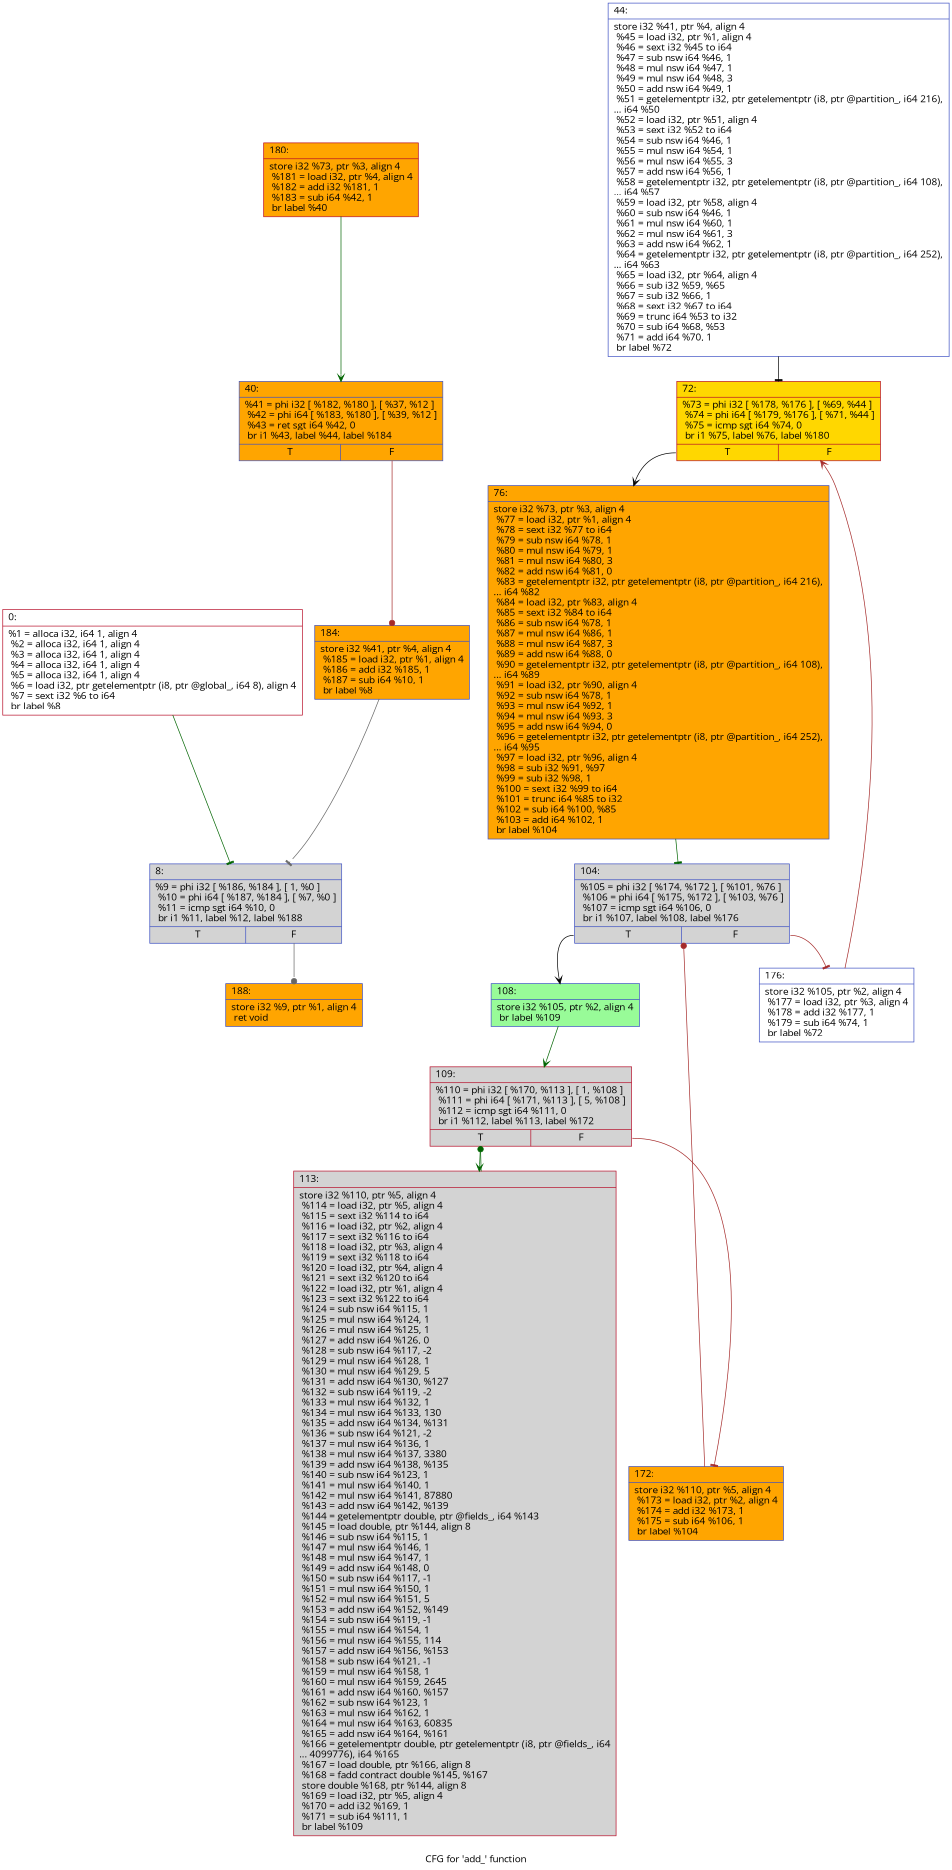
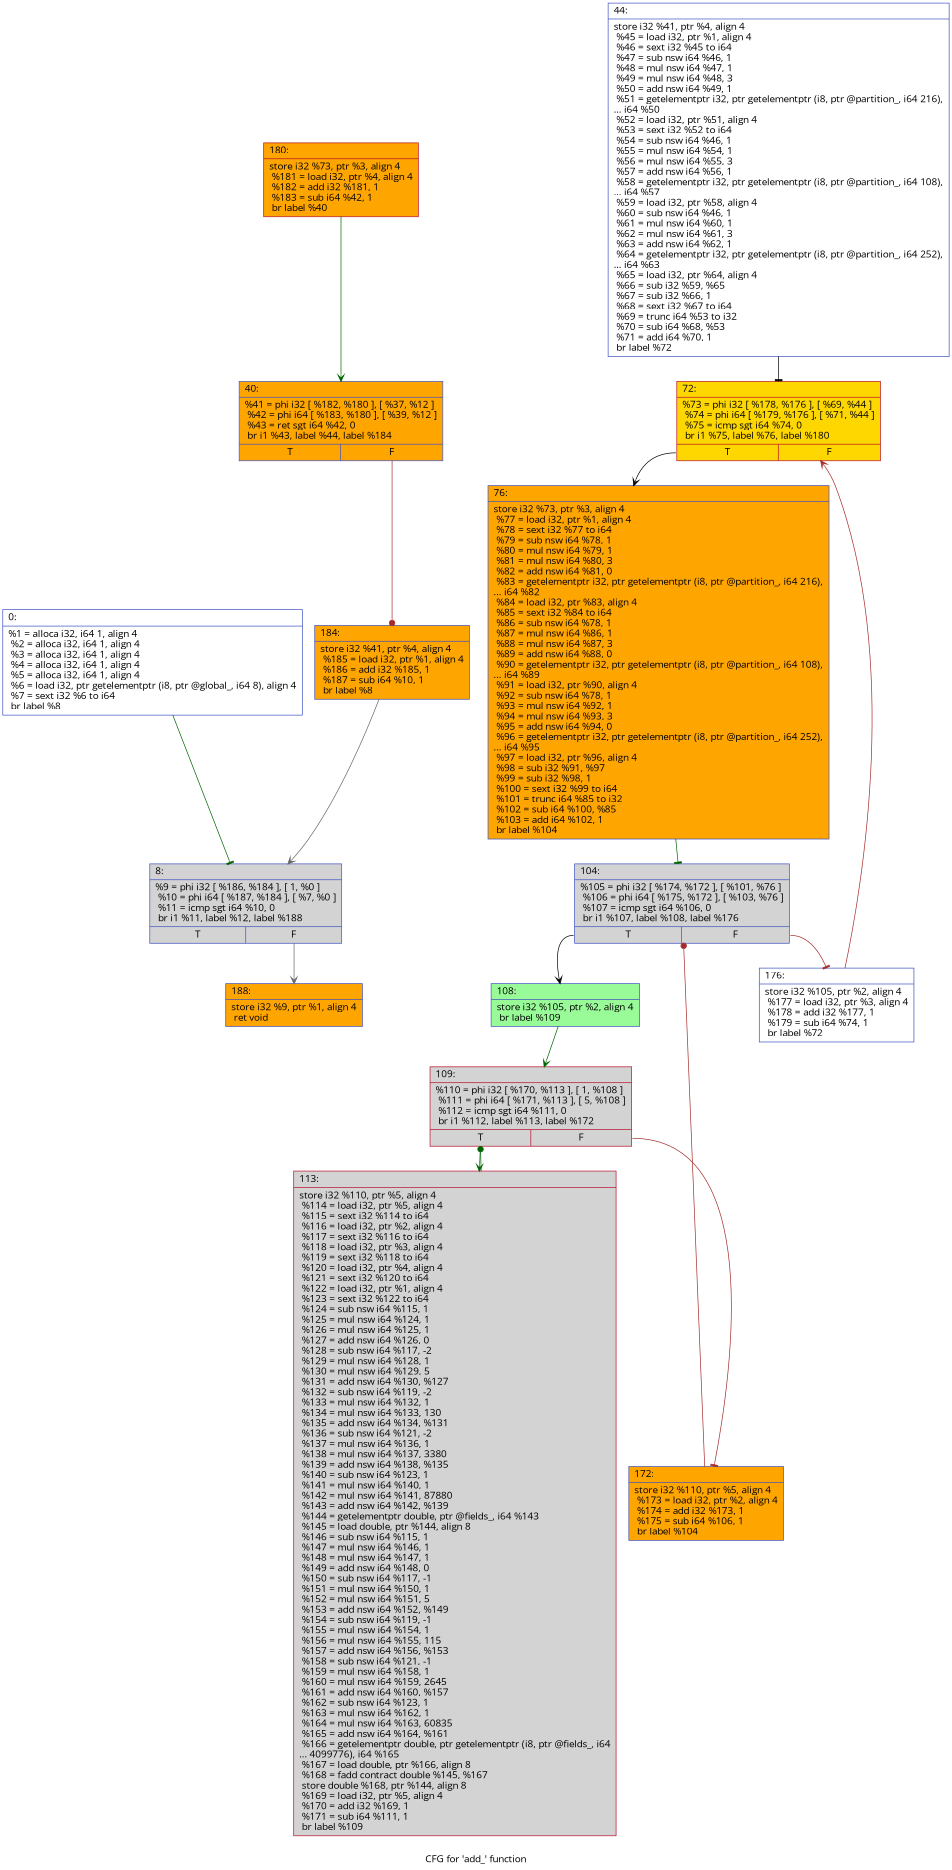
node "0:": color #b70d28ff -> #3d50c3ff
edge "184:" -> "8:": arrowhead tee -> vee
edge "8:" -> "188:": arrowhead dot -> vee
node "113:": text "%156 = mul nsw i64 %155, 114" -> "%156 = mul nsw i64 %155, 115"
